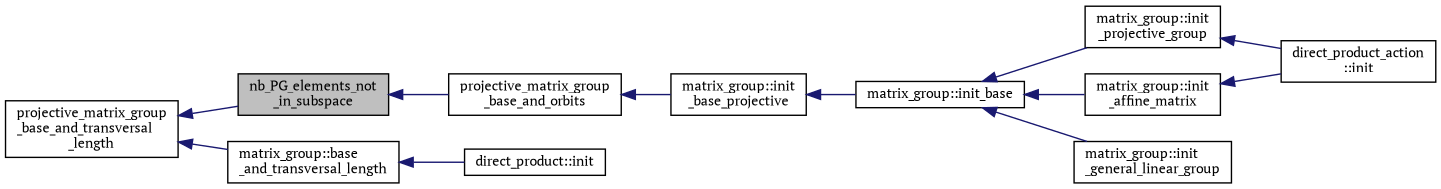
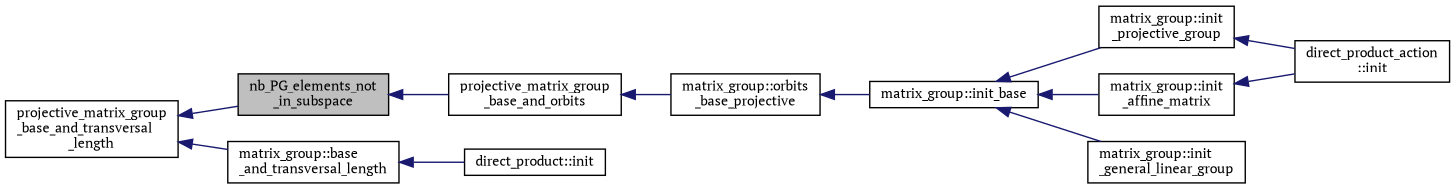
node "matrix_group::init _base_projective": label "matrix_group::init _base_projective" -> "matrix_group::orbits _base_projective"
